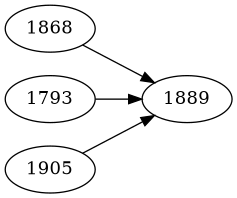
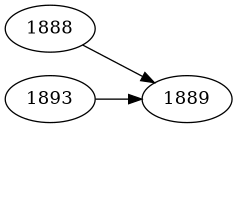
node "1868": label "1868" -> "1888"
node "1793": label "1793" -> "1893"
node "1905": removed
